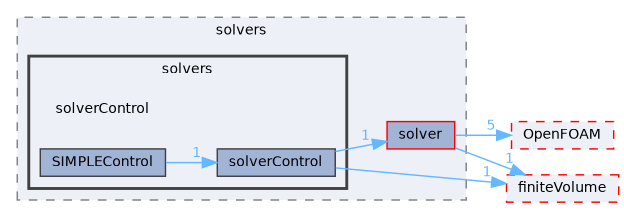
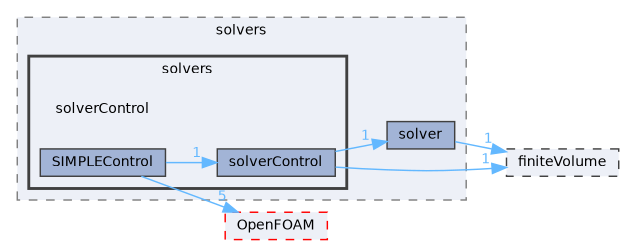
node "solver": color red -> grey25
edge "solver" -> "OpenFOAM": now "SIMPLEControl" -> "OpenFOAM"
node "finiteVolume": color red -> grey25
